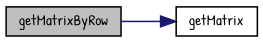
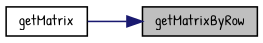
edge "getMatrixByRow" -> "getMatrix": reversed
